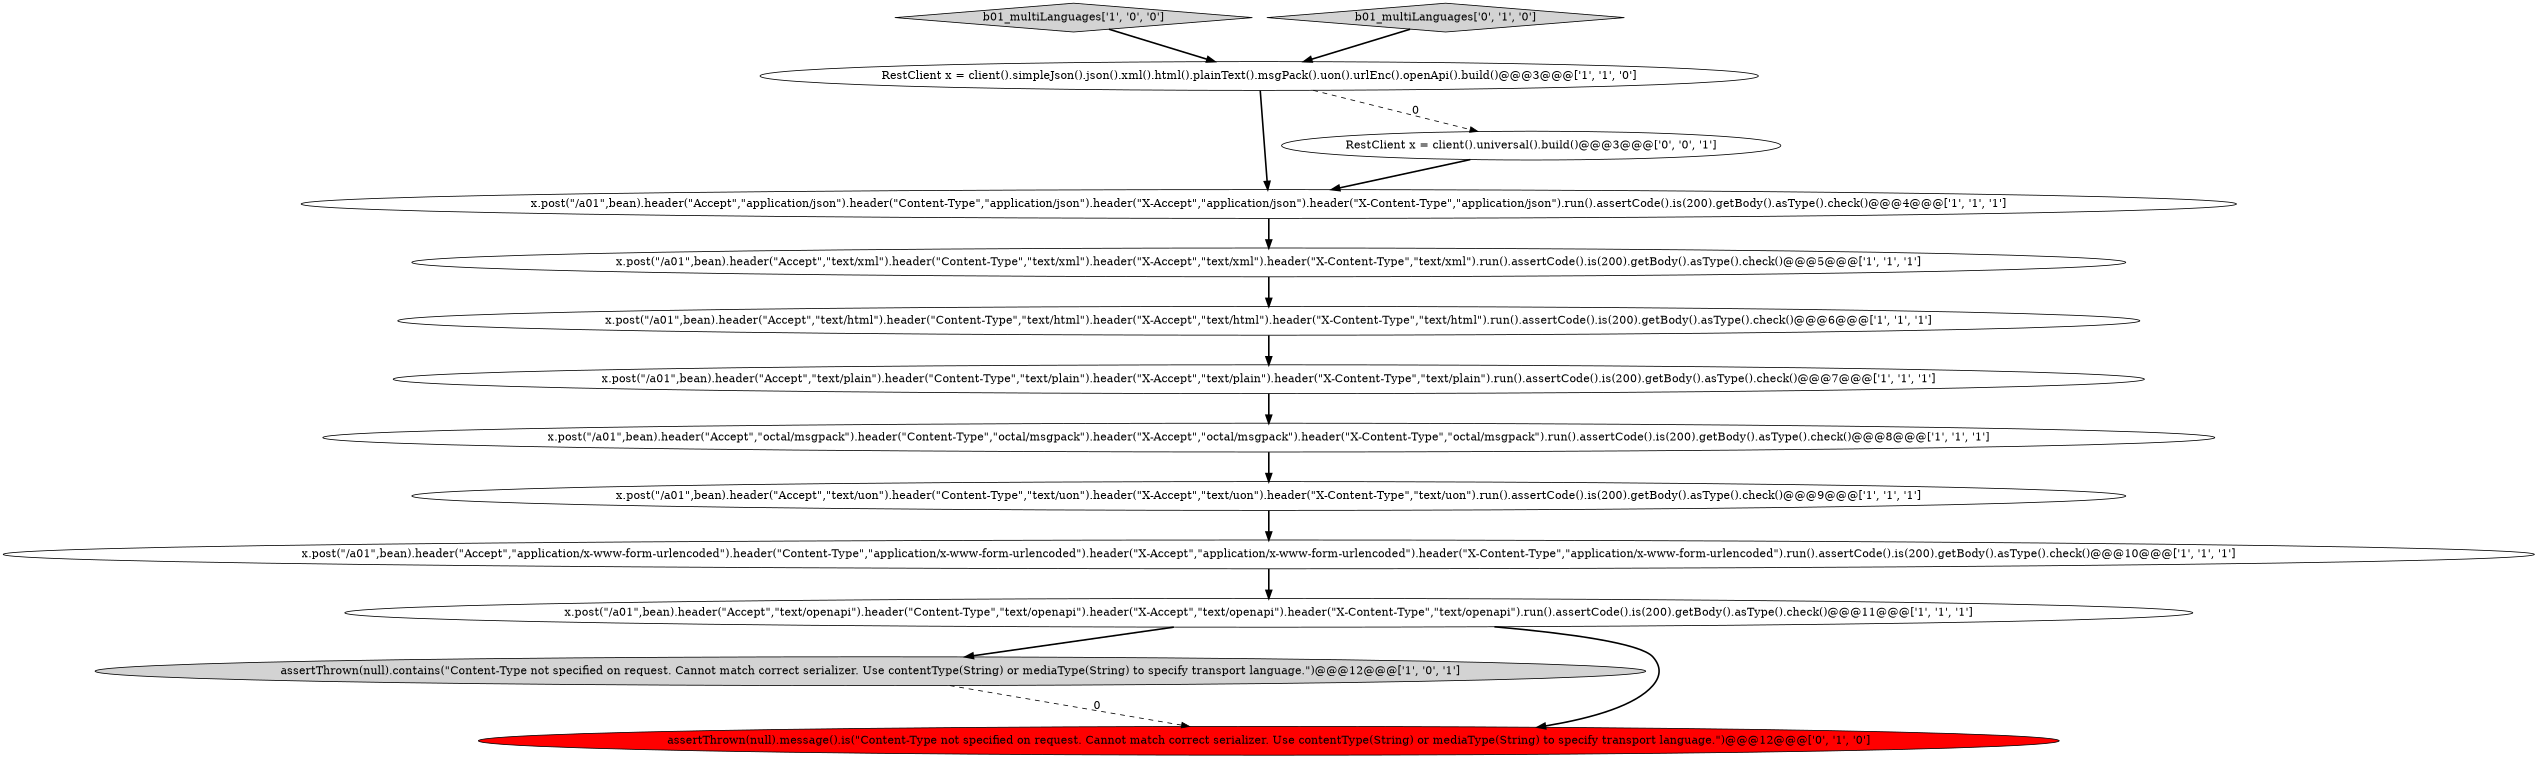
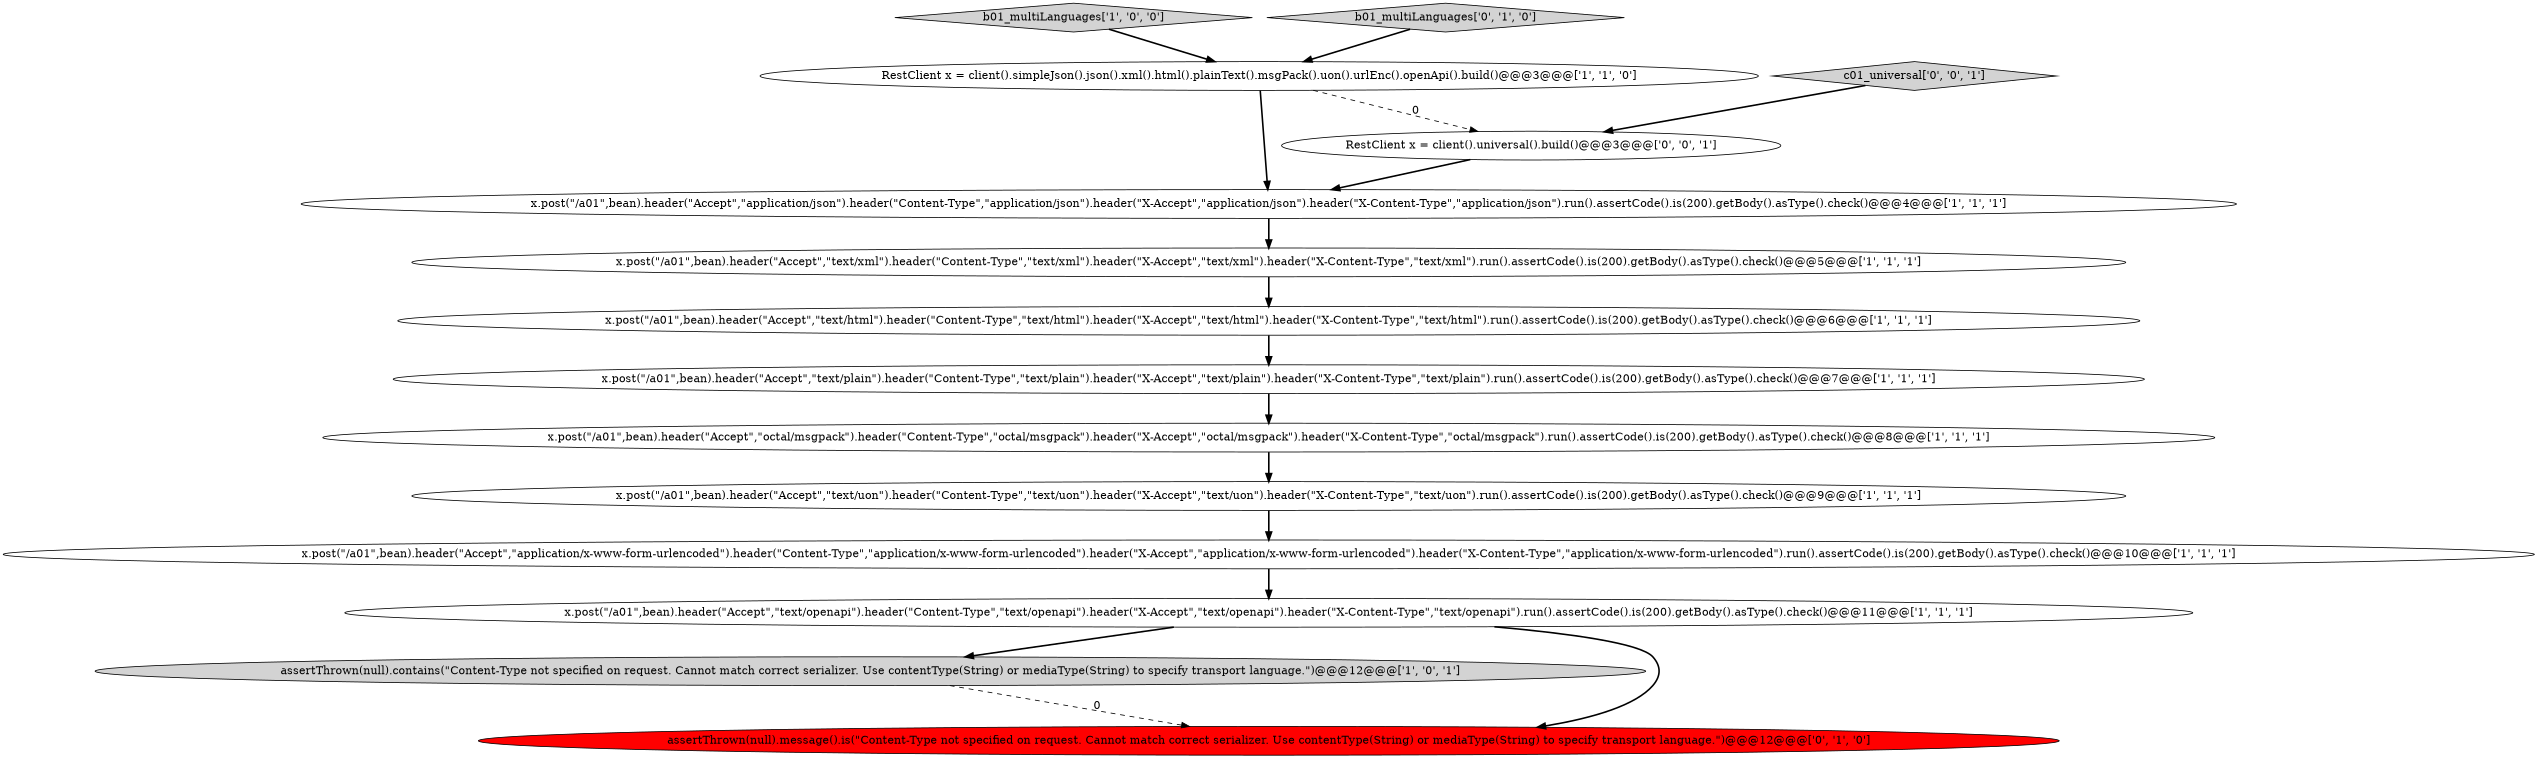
node "c01_universal['0', '0', '1']": added
